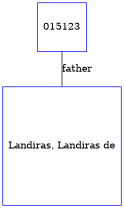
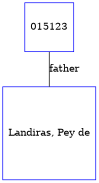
node "Landiras, Landiras de": label "Landiras, Landiras de" -> "Landiras, Pey de"
